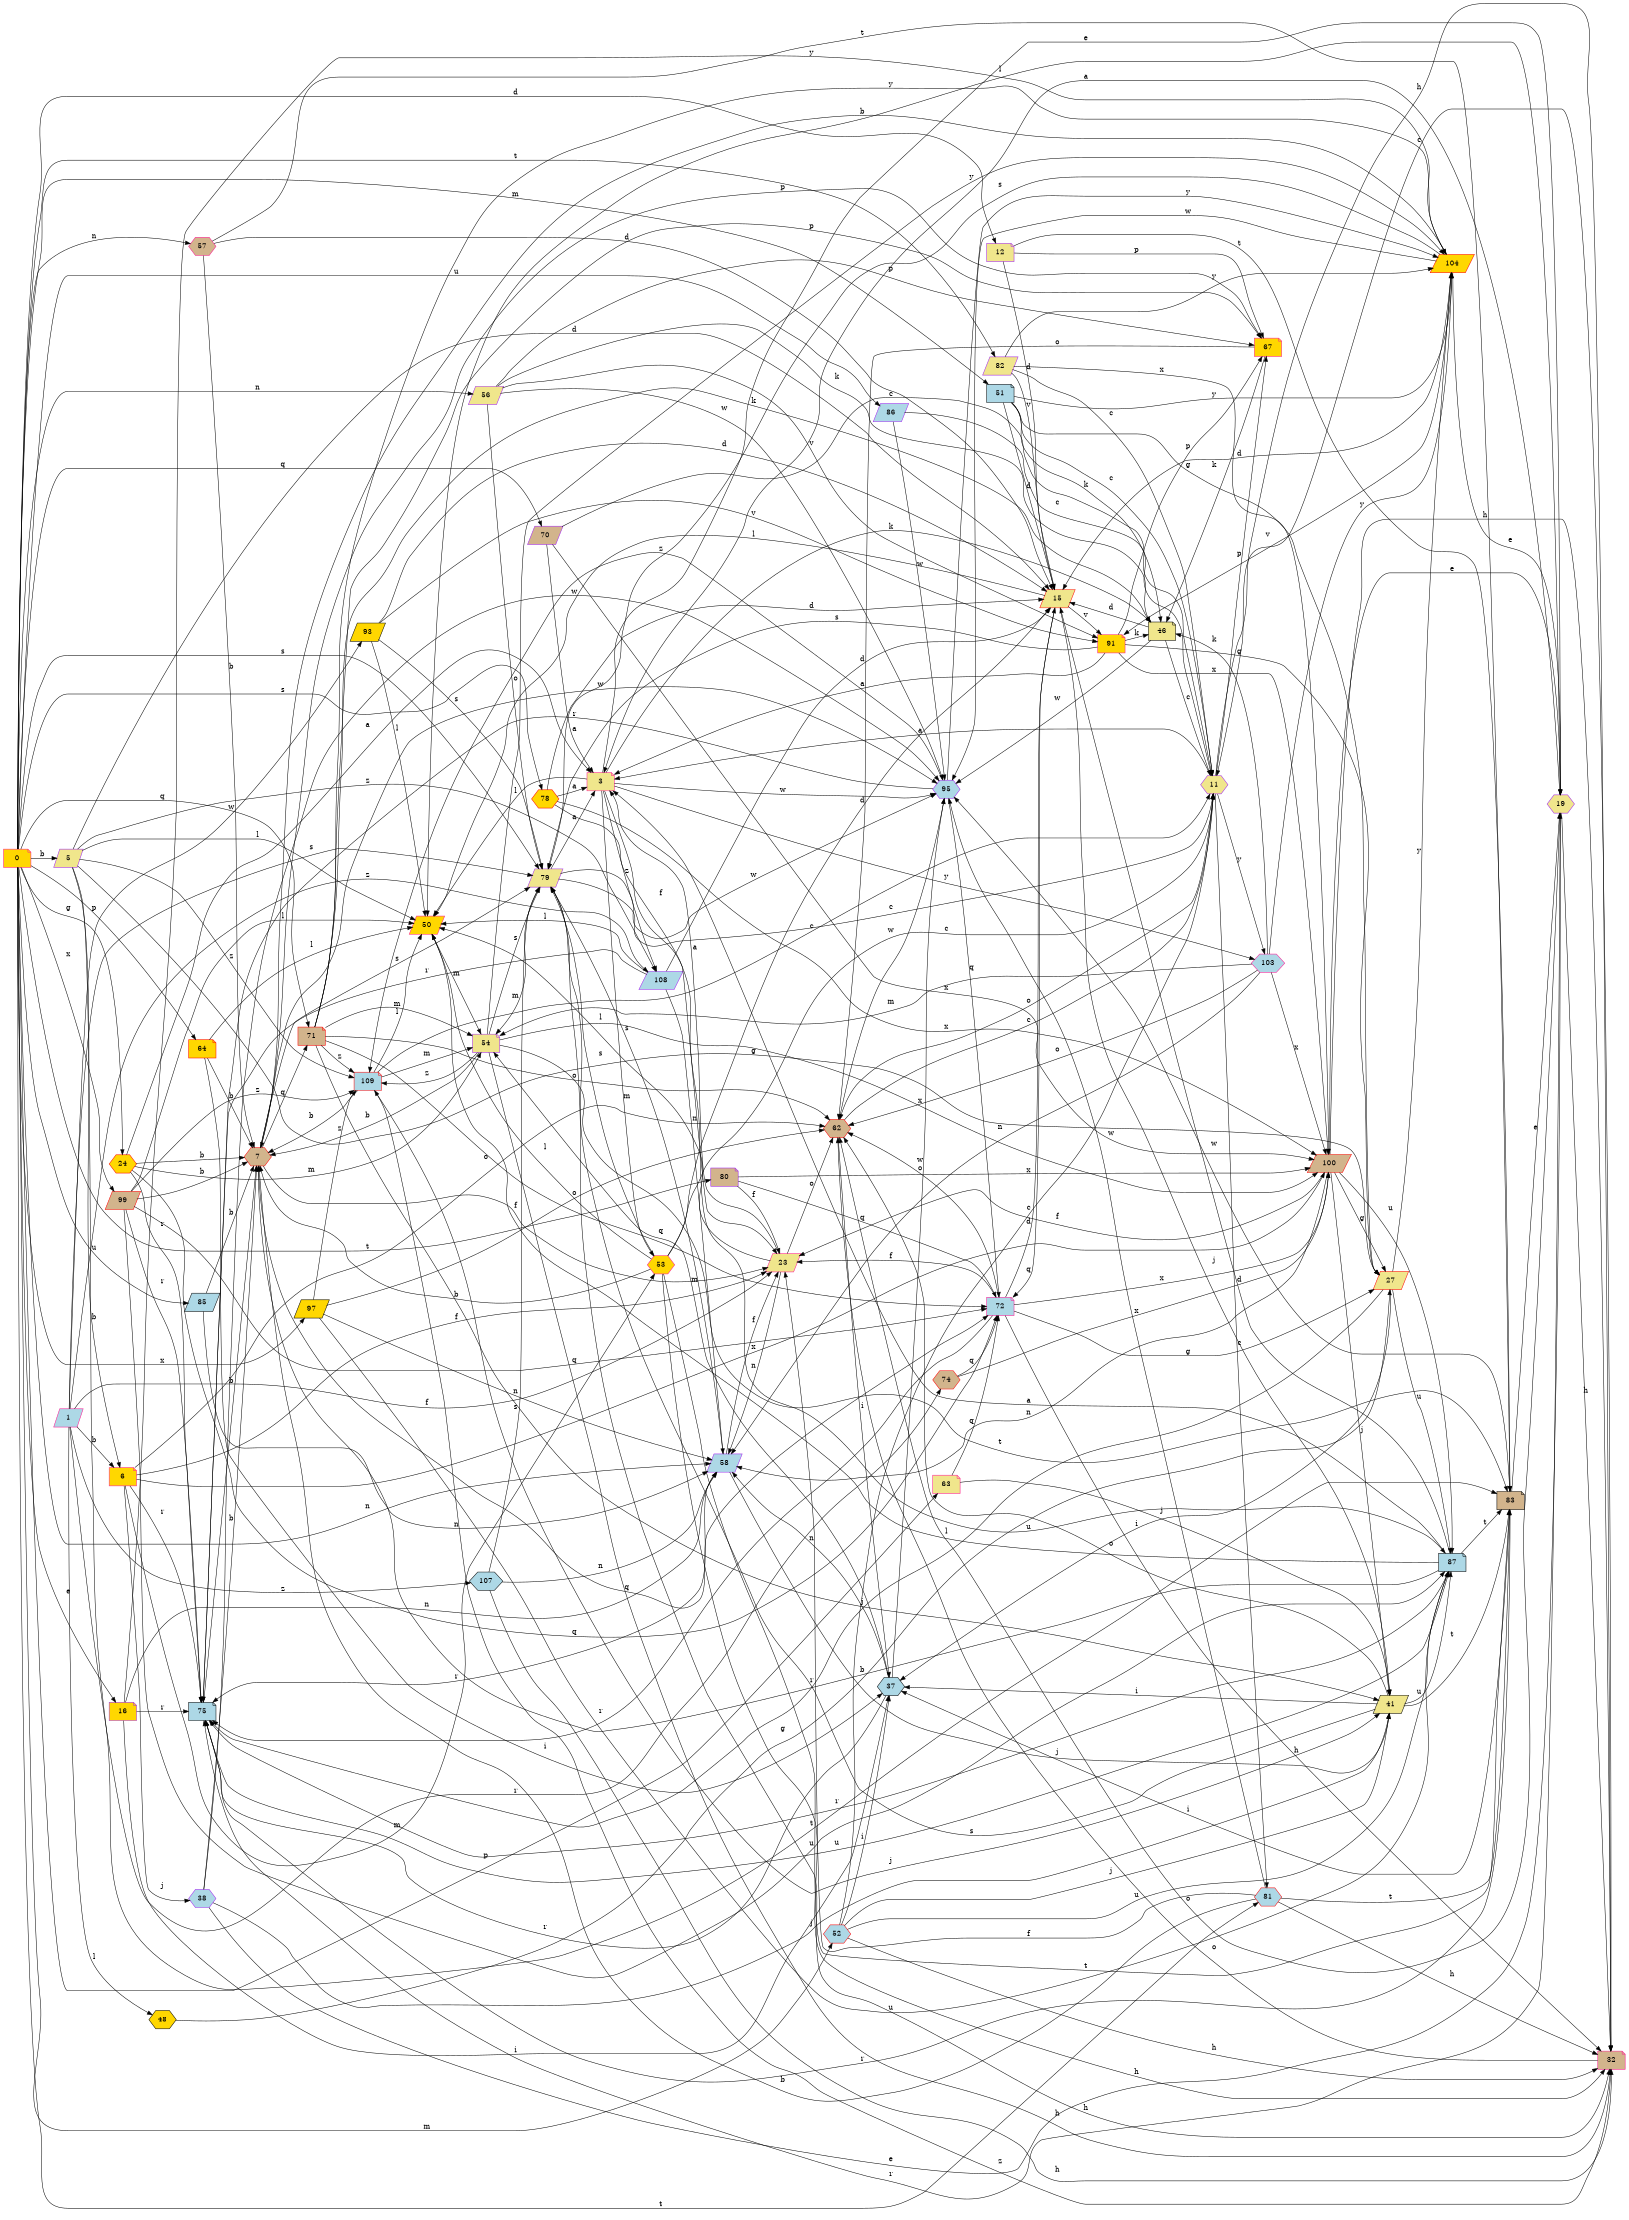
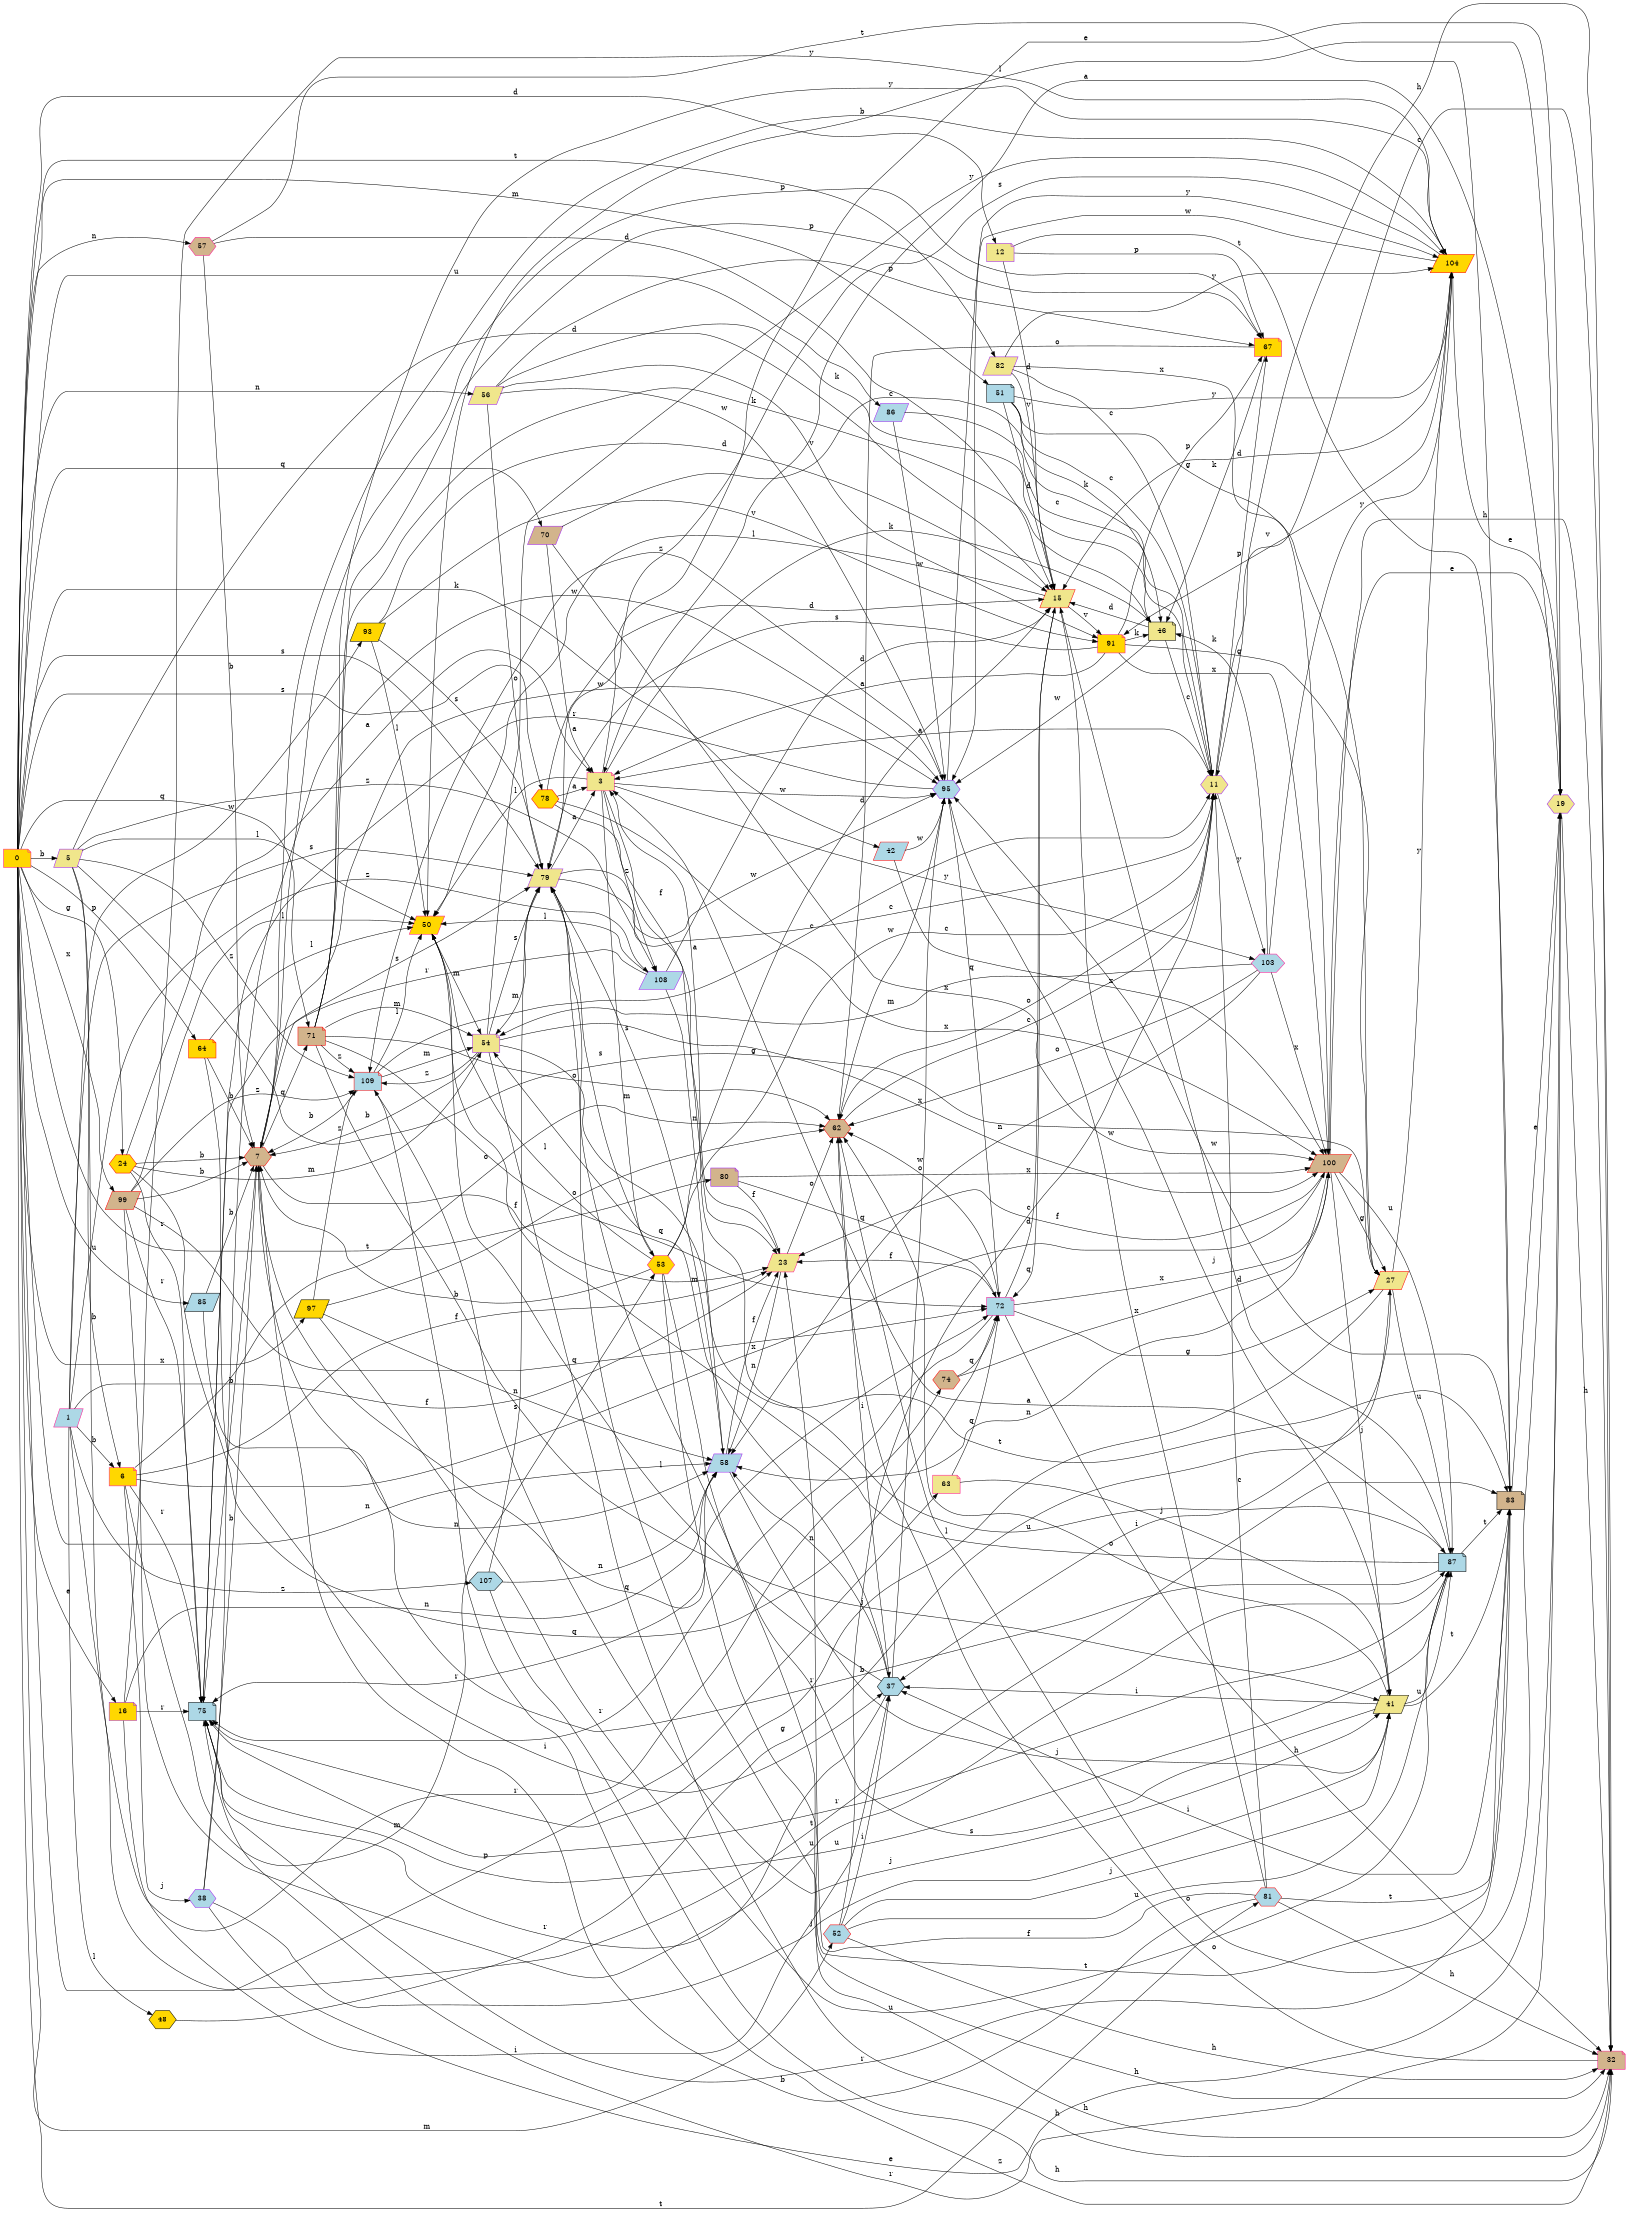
node "42": added
edge "23" -> "50": now "37" -> "50"
edge "11" -> "81": reversed
